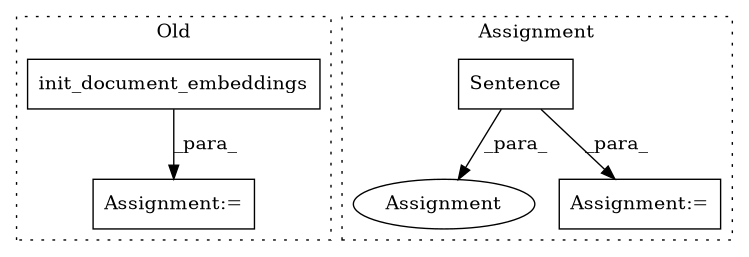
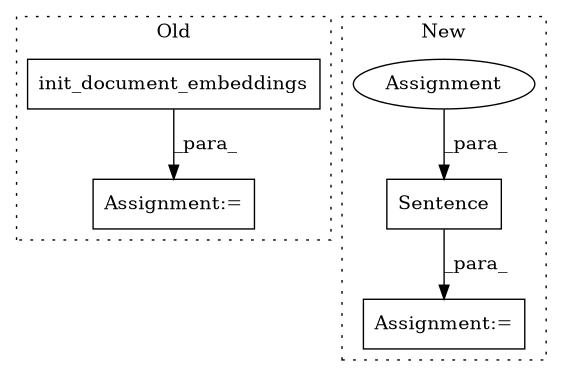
cluster "Assignment": label "Assignment" -> "New"
edge "Sentence" -> "Assignment": reversed
